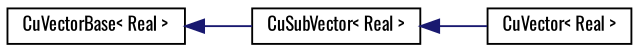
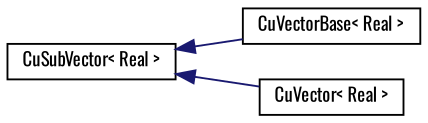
edge "CuSubVector< Real >" -> "CuVectorBase< Real >": reversed
